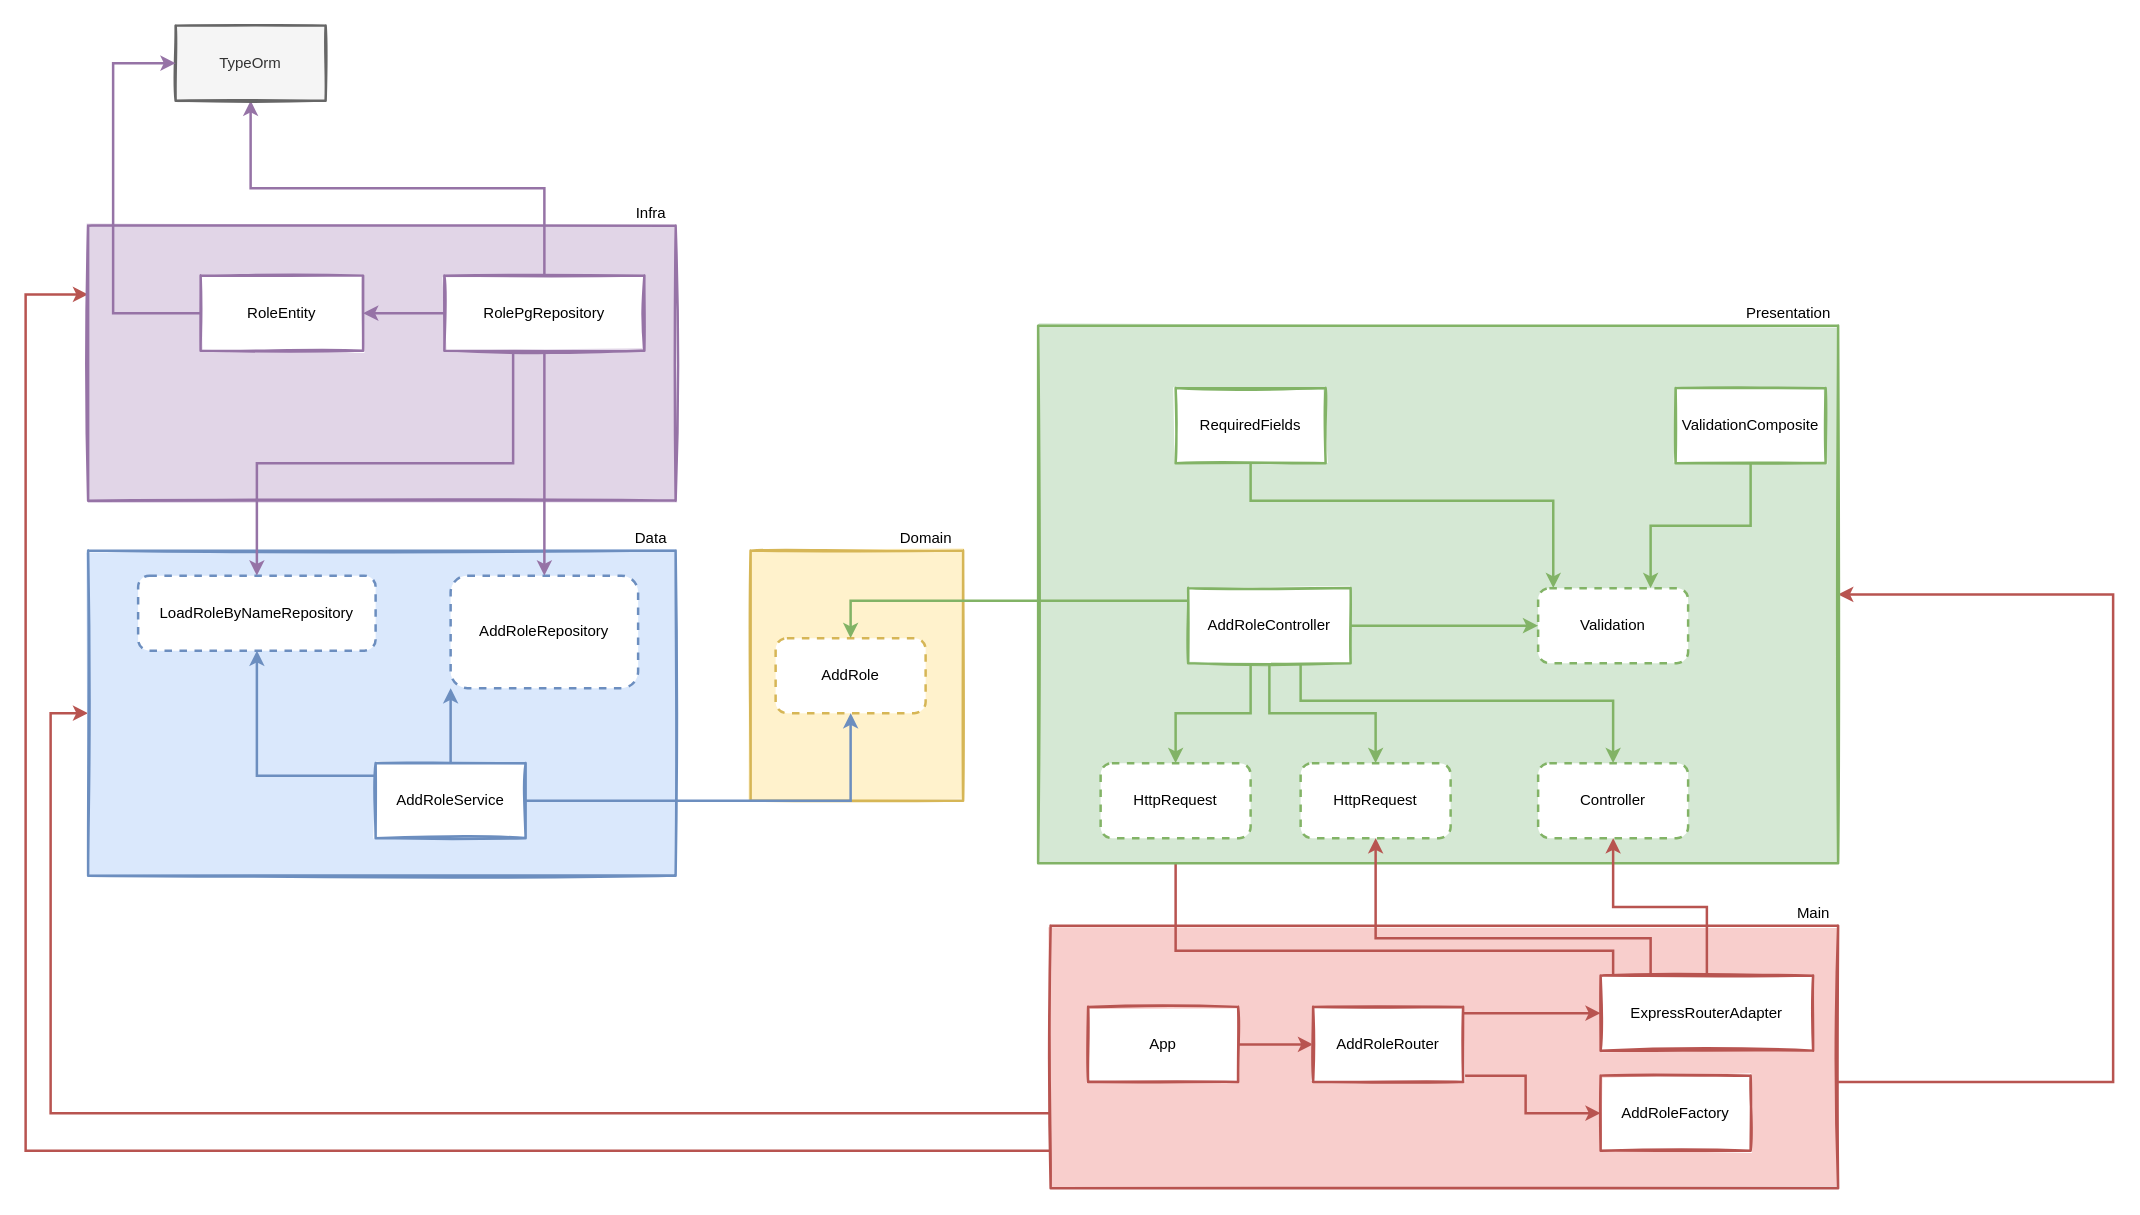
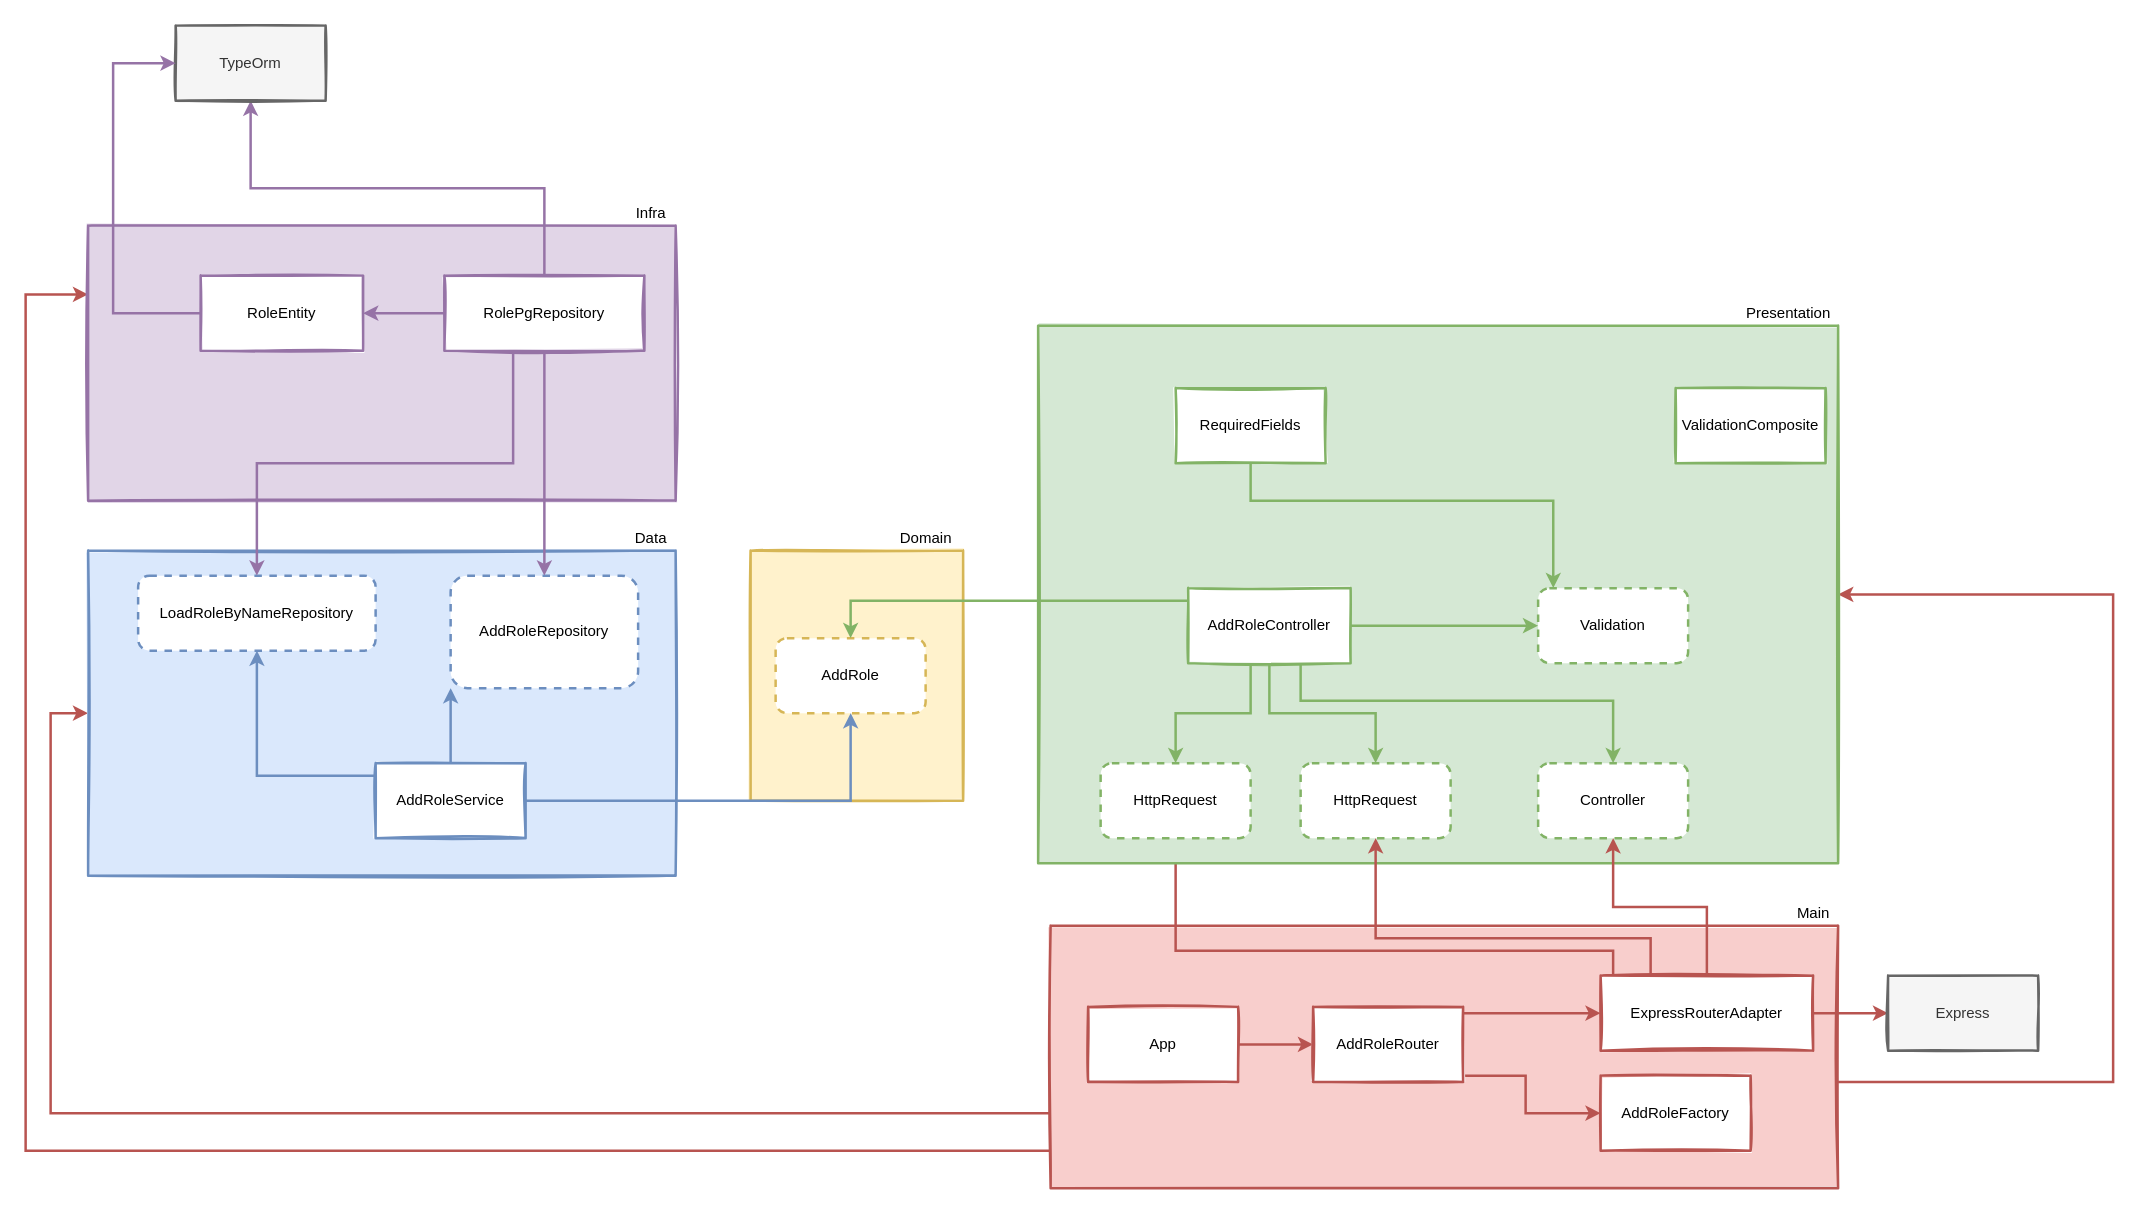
edge "ValidationComposite" -> "Validation": removed
edge "ExpressRouterAdapter" -> "Express": added
node "Express": added
